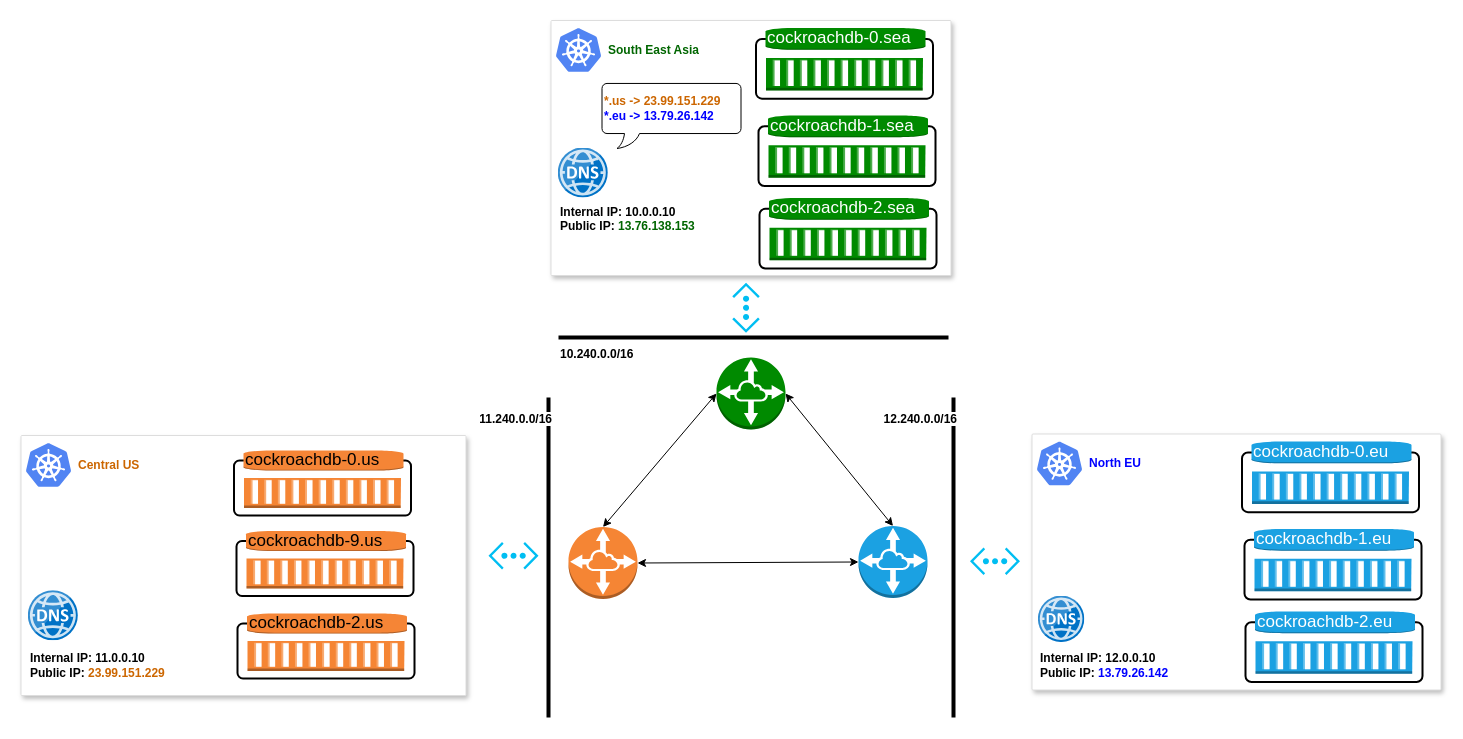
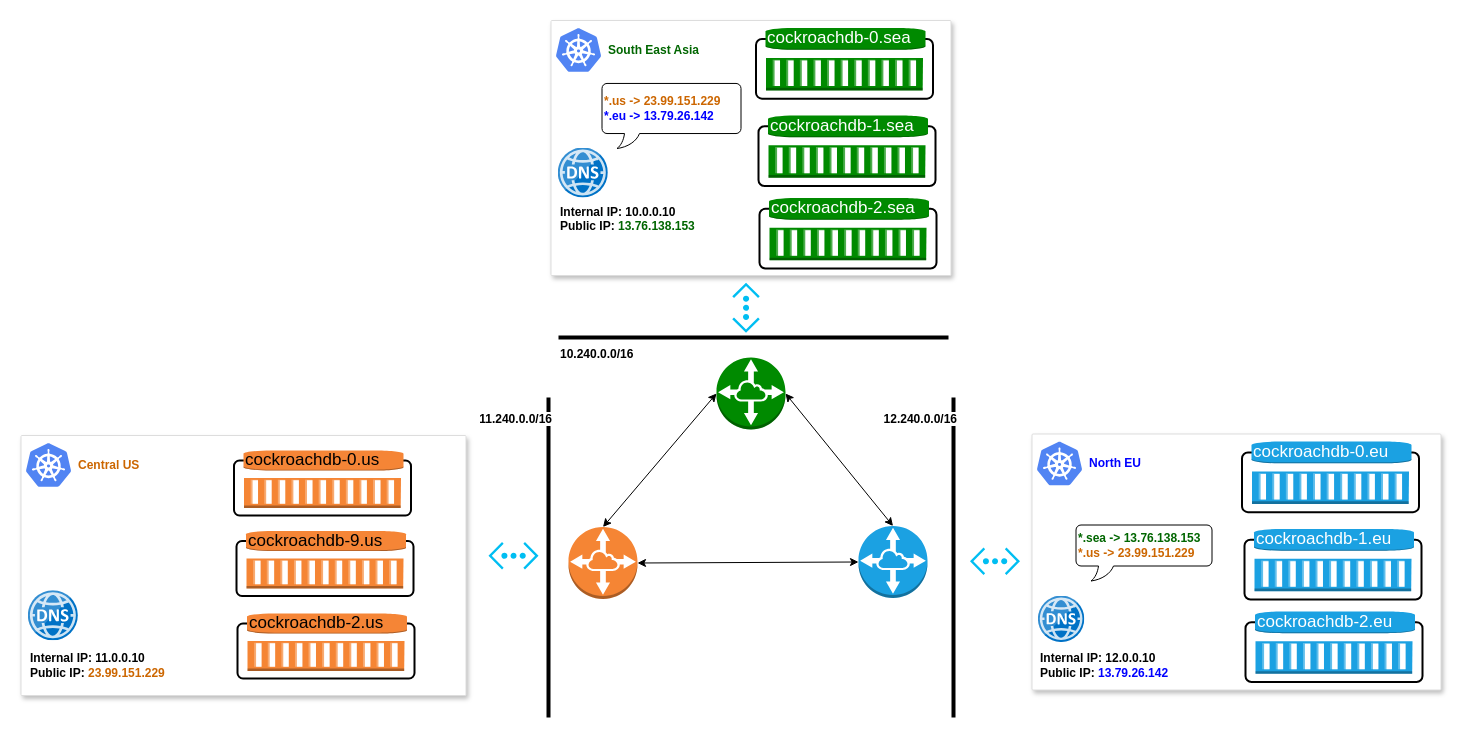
node "*.sea -> 13.76.138.153 *.us -> 23.99.151.229": added
